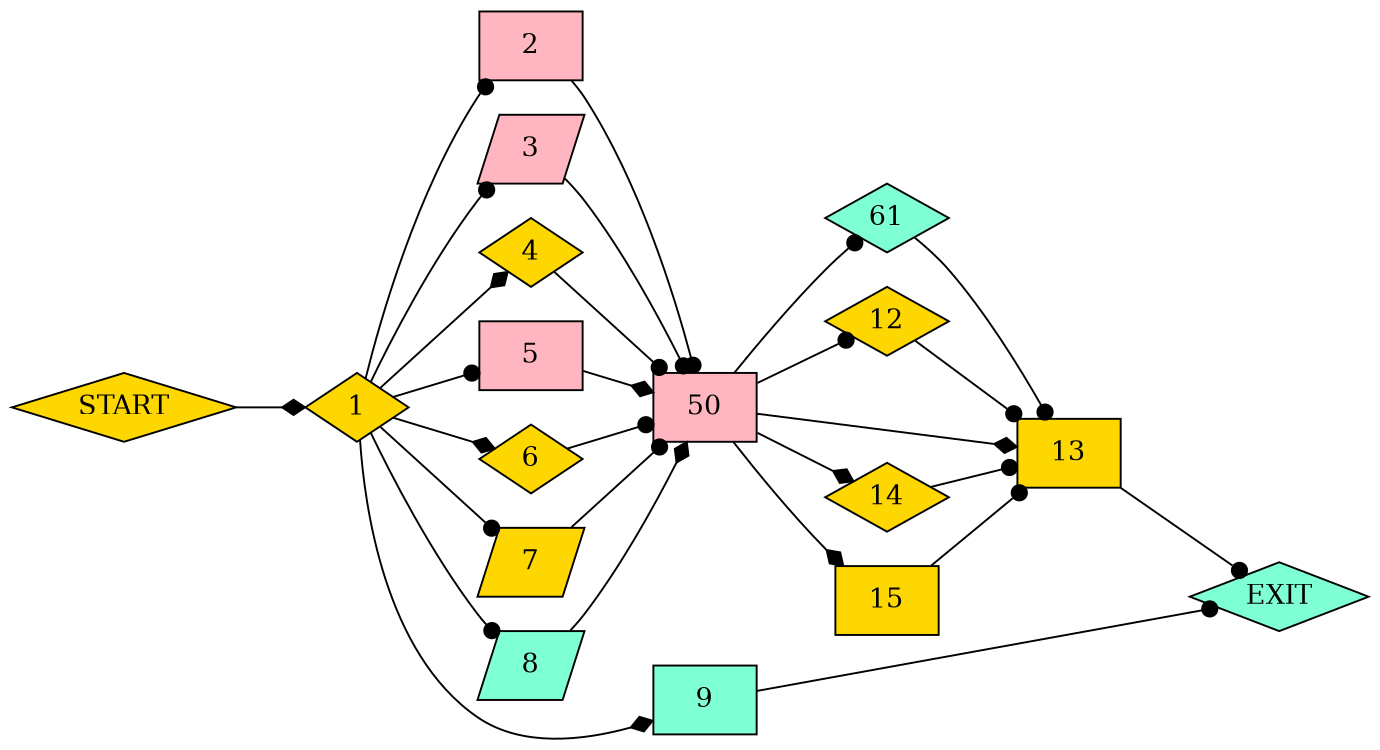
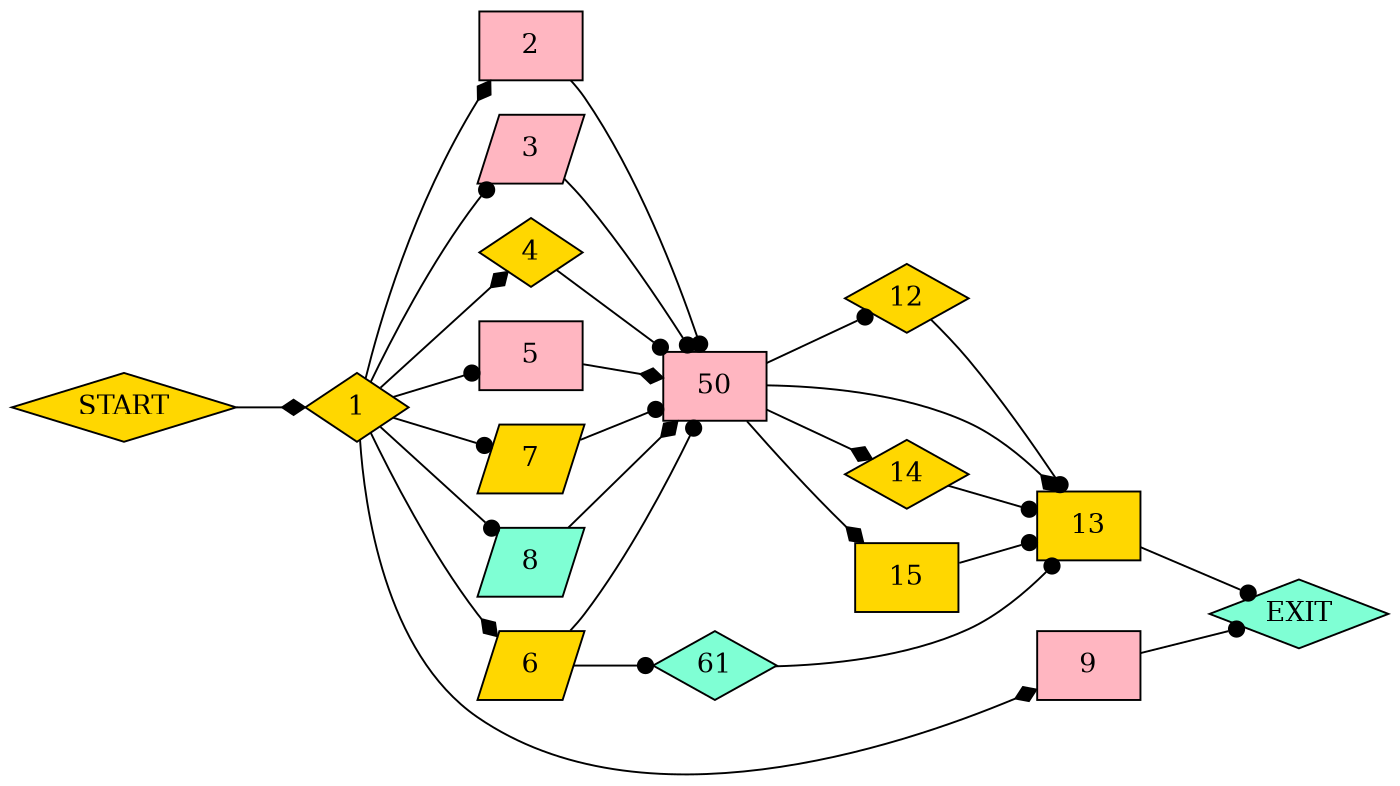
edge "1" -> "2": arrowhead dot -> diamond
edge "50" -> "61": now "6" -> "61"
node "6": shape diamond -> parallelogram
node "9": fillcolor aquamarine -> lightpink
